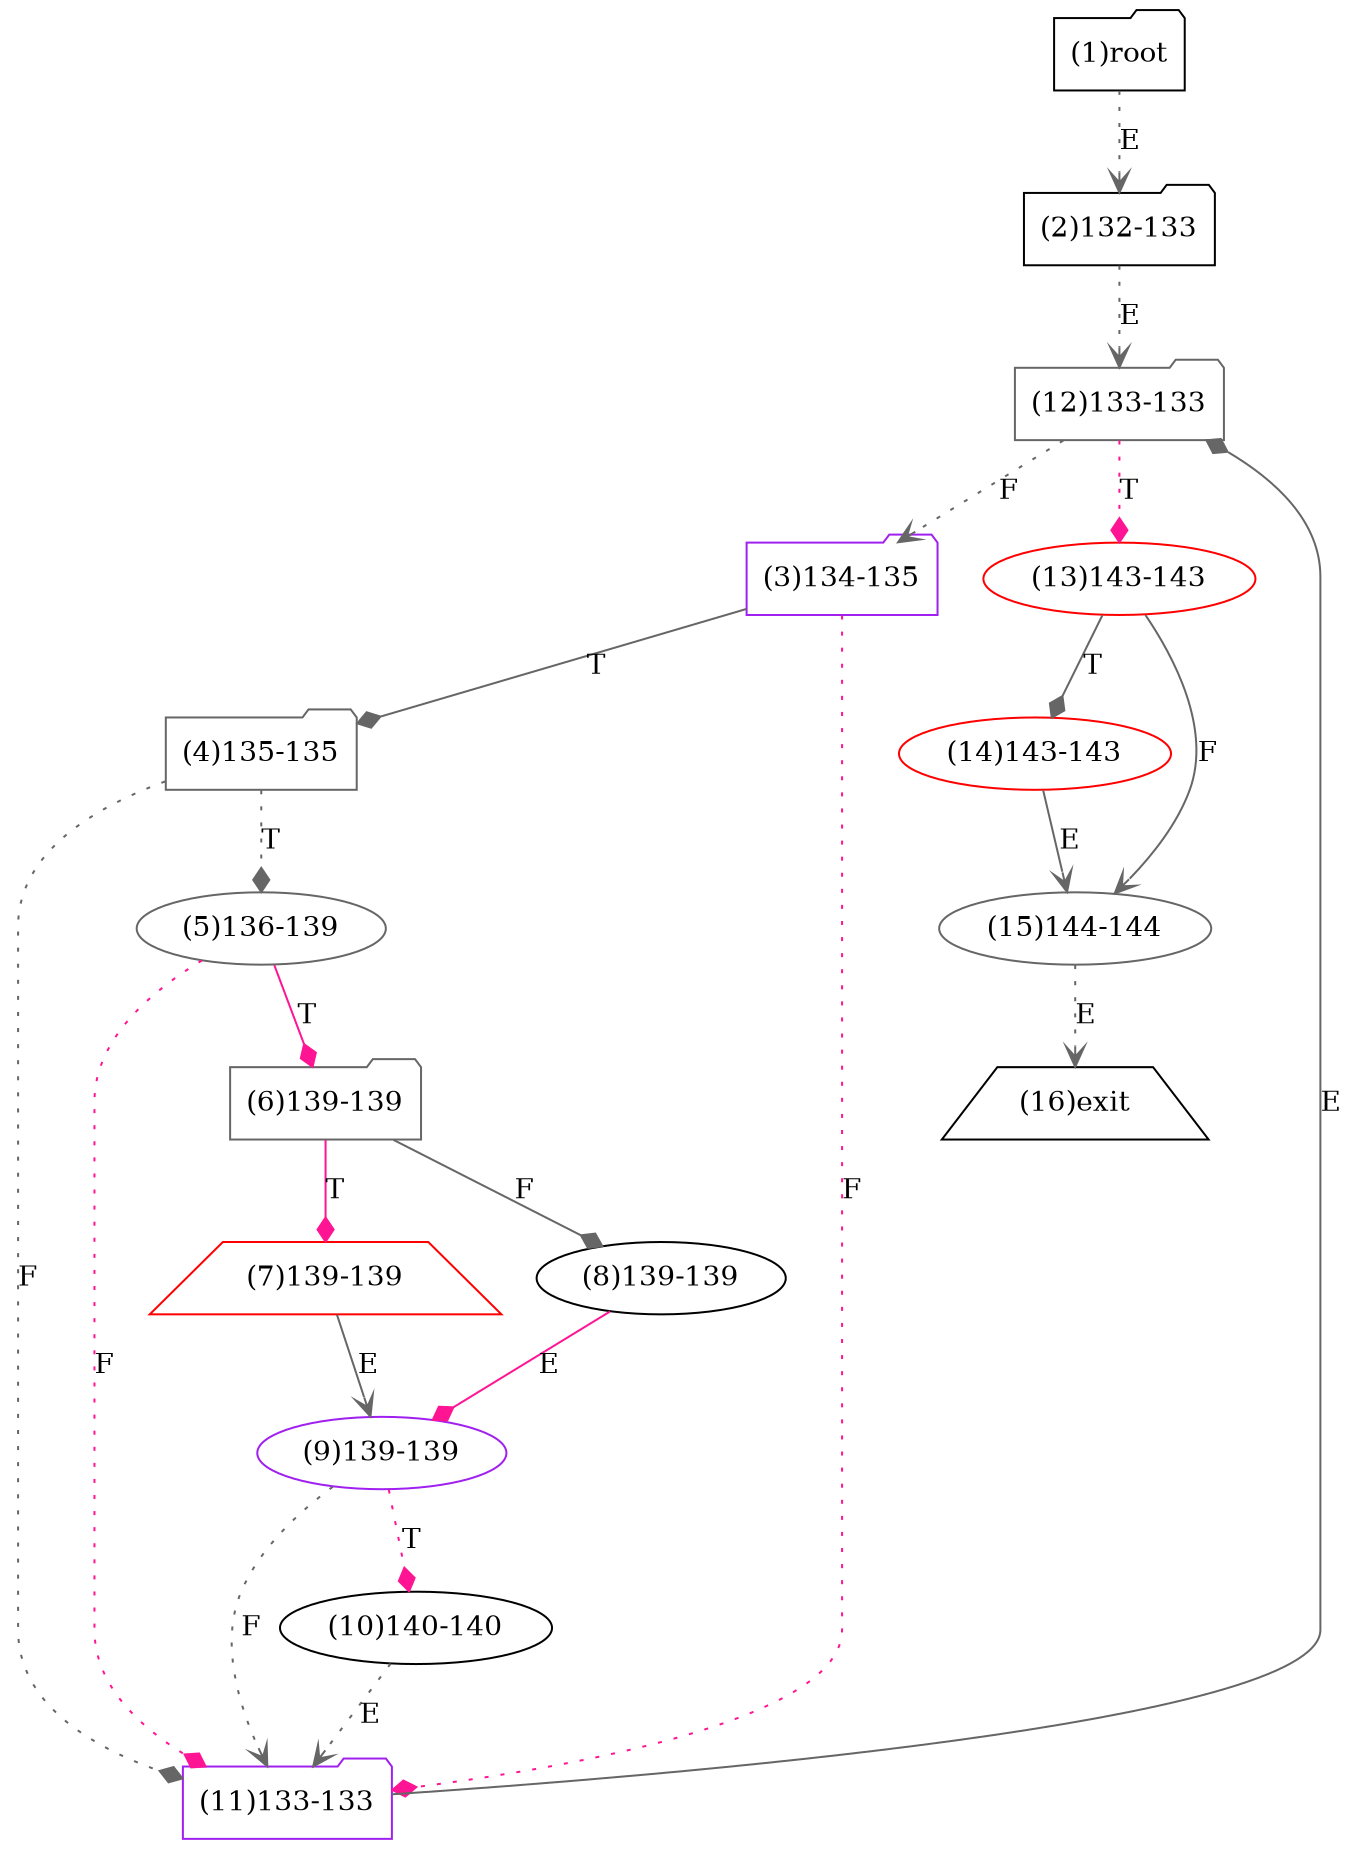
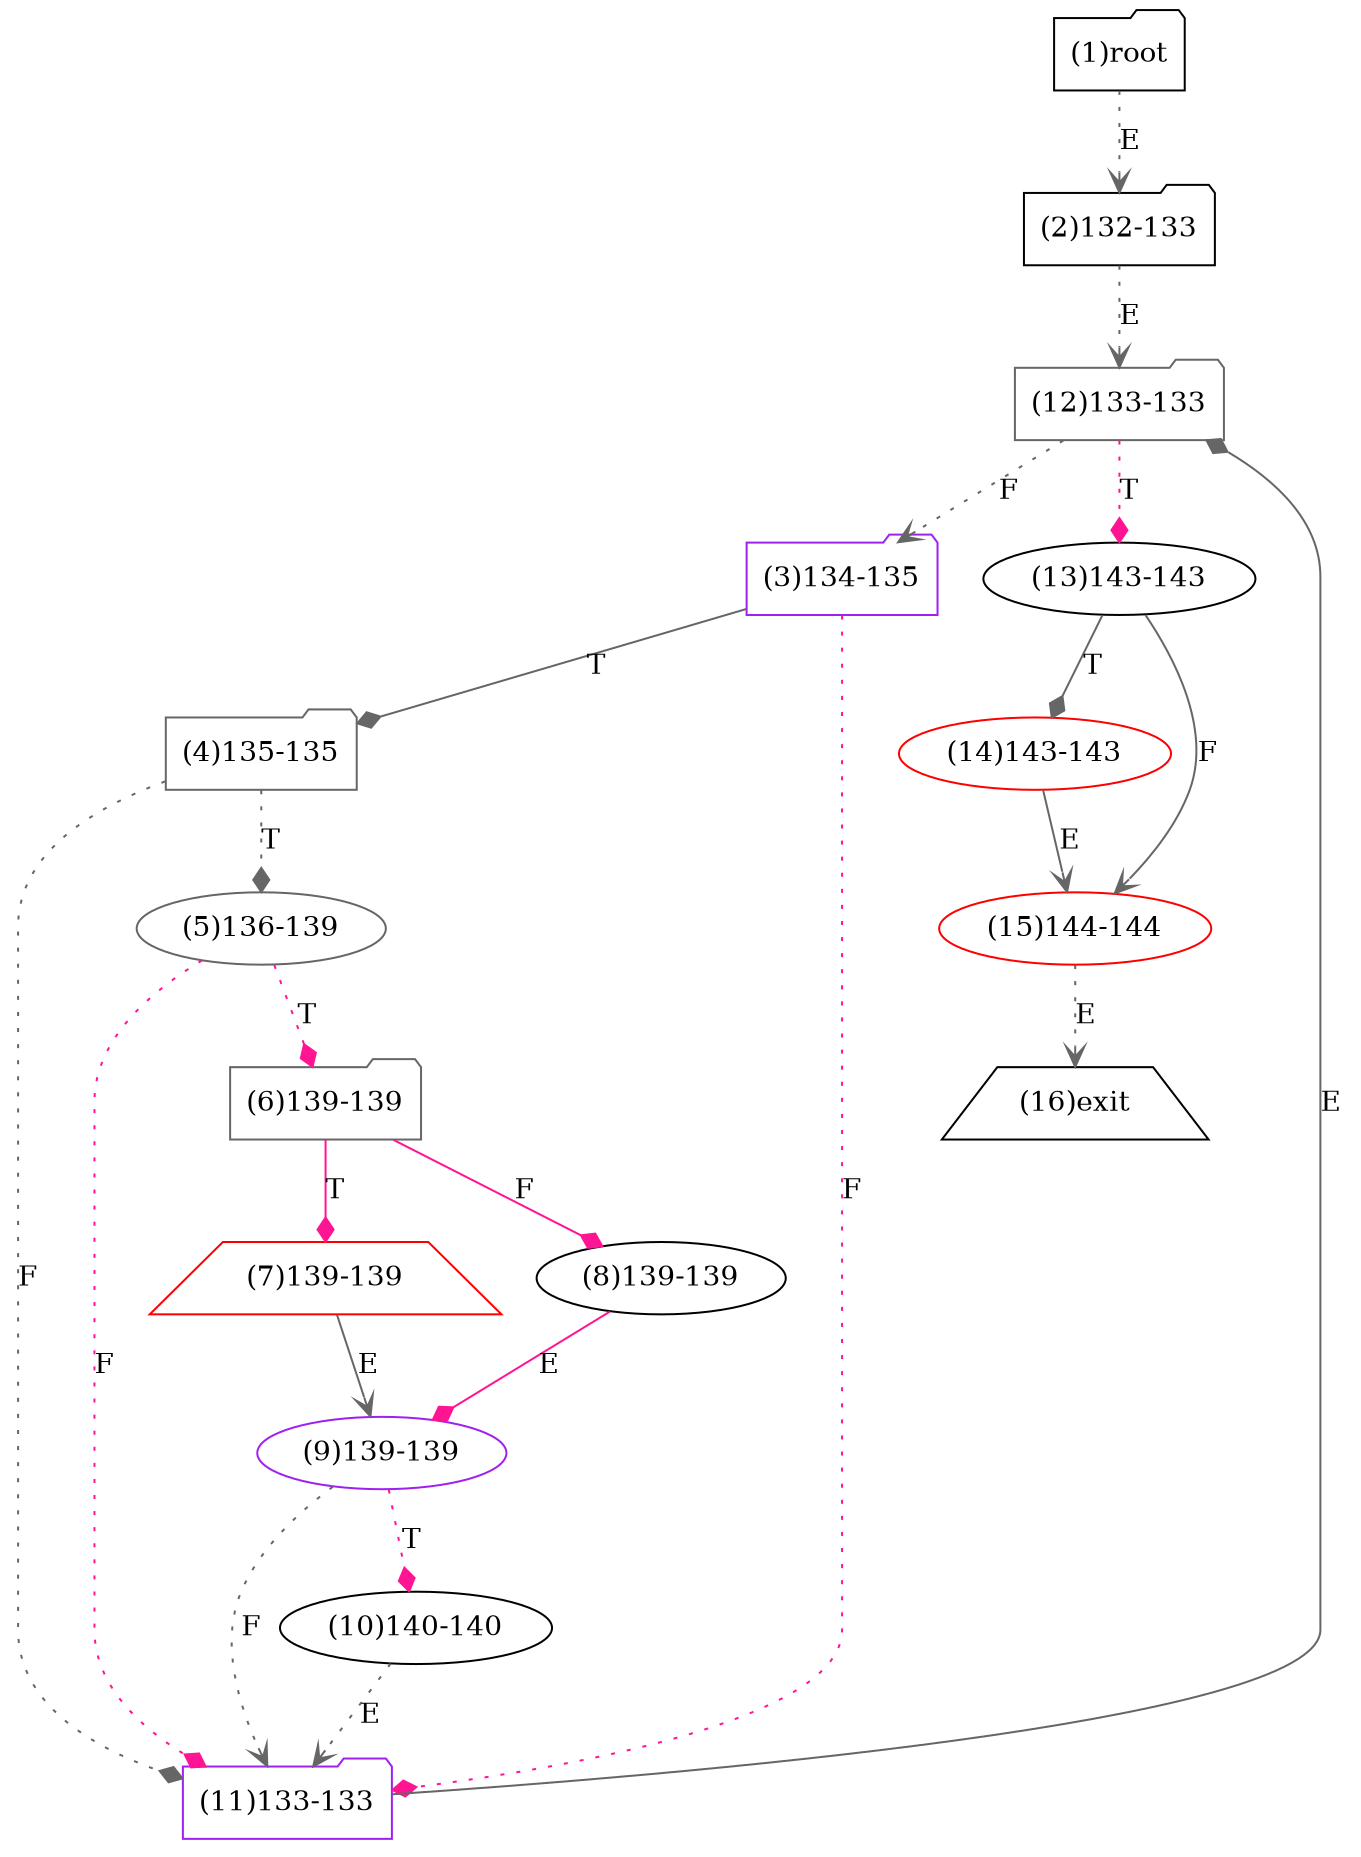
node "(13)143-143": color red -> black
node "(15)144-144": color gray40 -> red
edge "(5)136-139" -> "(6)139-139": style solid -> dotted
edge "(6)139-139" -> "(8)139-139": color gray40 -> deeppink
